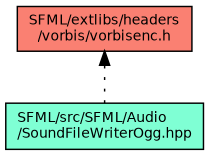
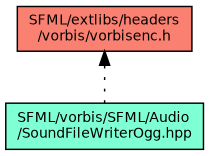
node "SFML/src/SFML/Audio /SoundFileWriterOgg.hpp": label "SFML/src/SFML/Audio /SoundFileWriterOgg.hpp" -> "SFML/vorbis/SFML/Audio /SoundFileWriterOgg.hpp"
